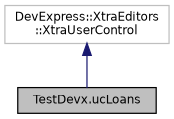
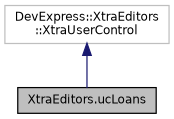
node "TestDevx.ucLoans": label "TestDevx.ucLoans" -> "XtraEditors.ucLoans"
